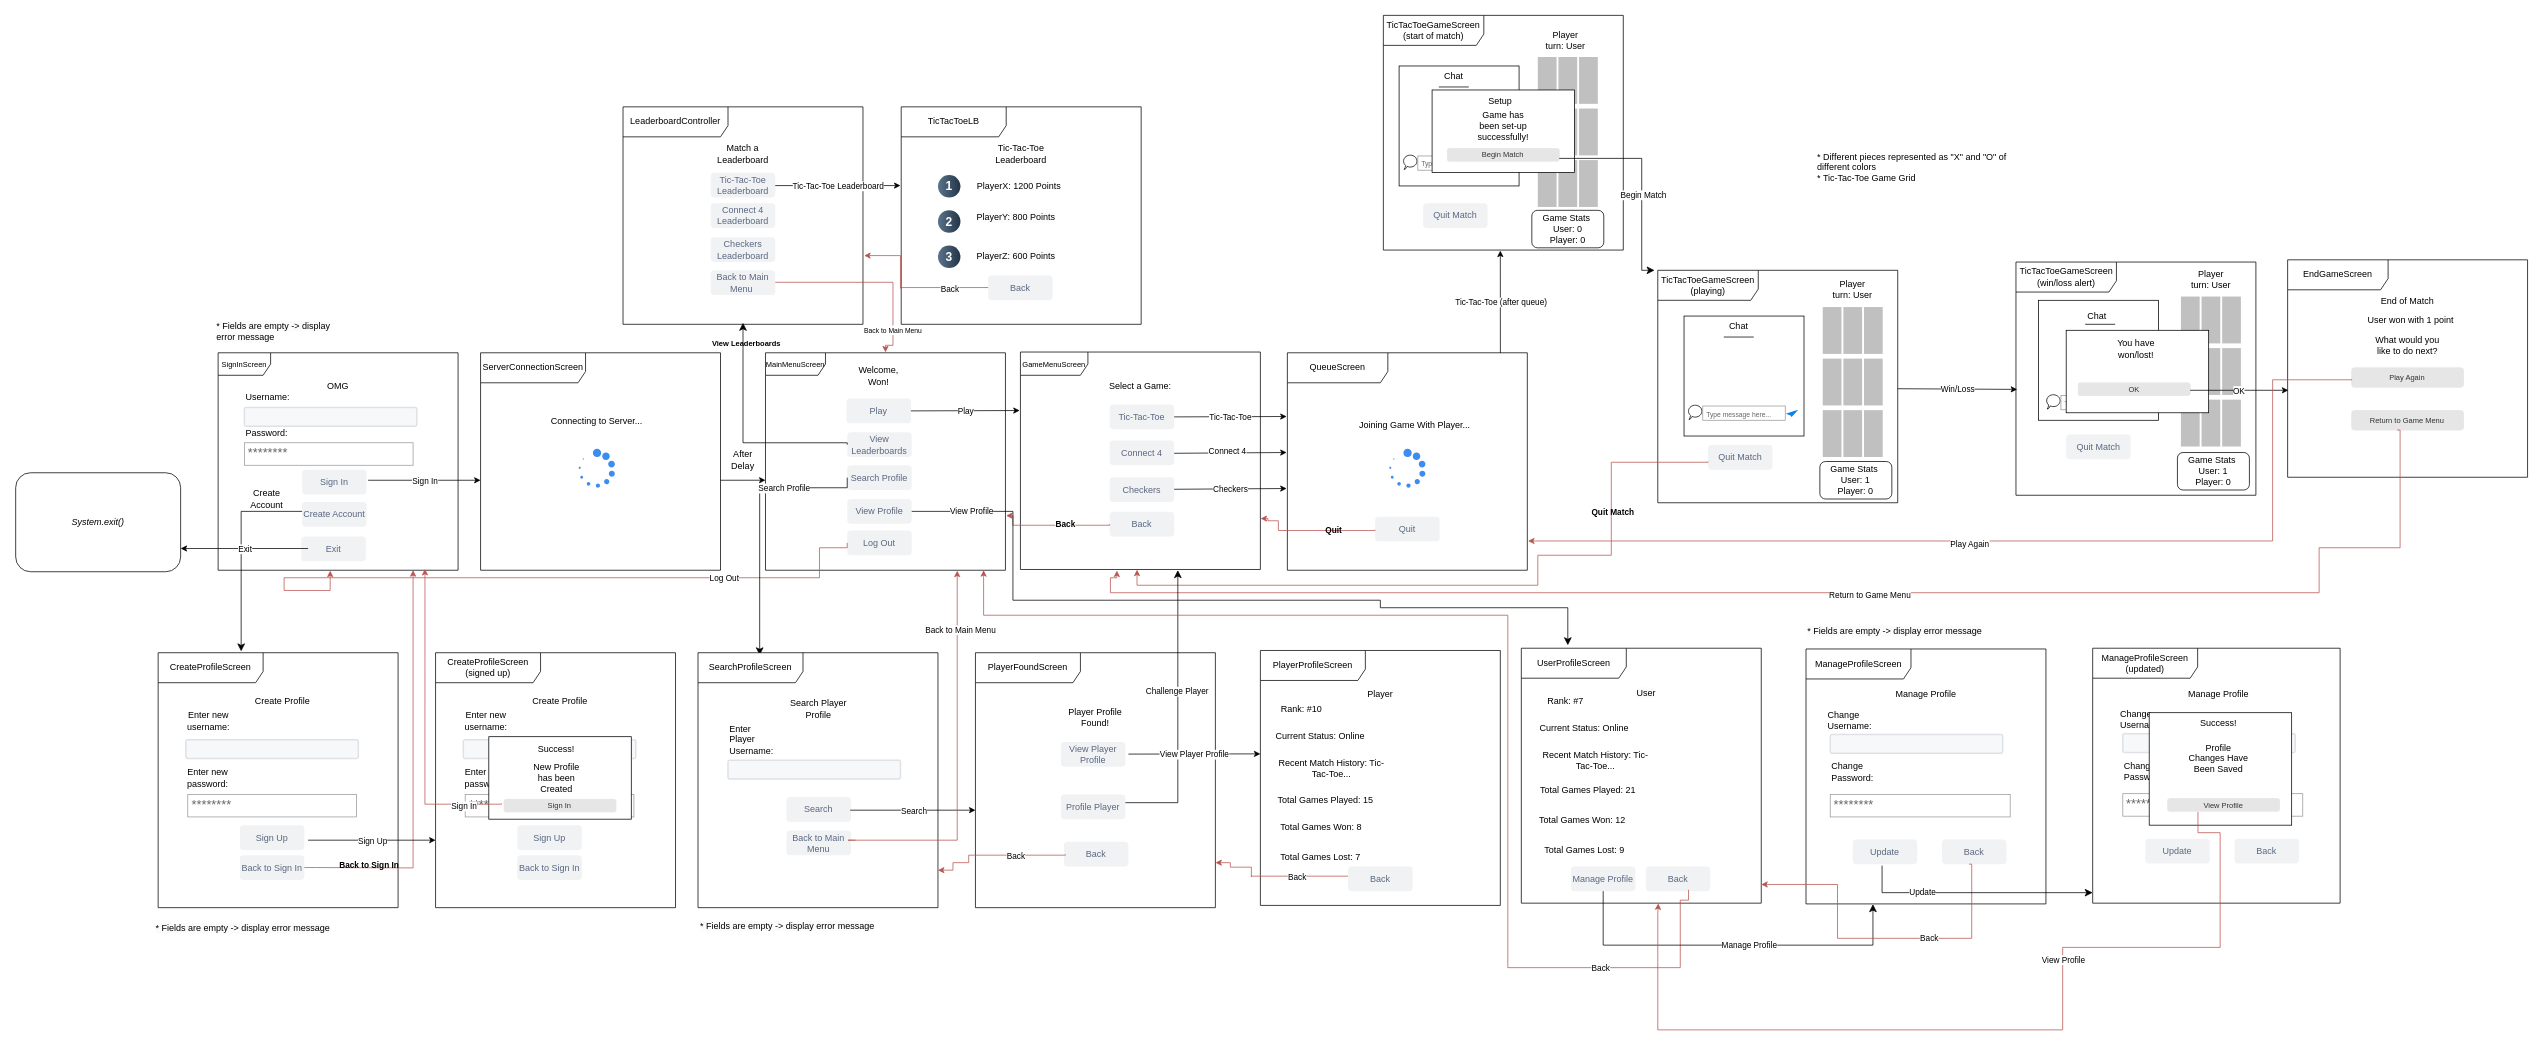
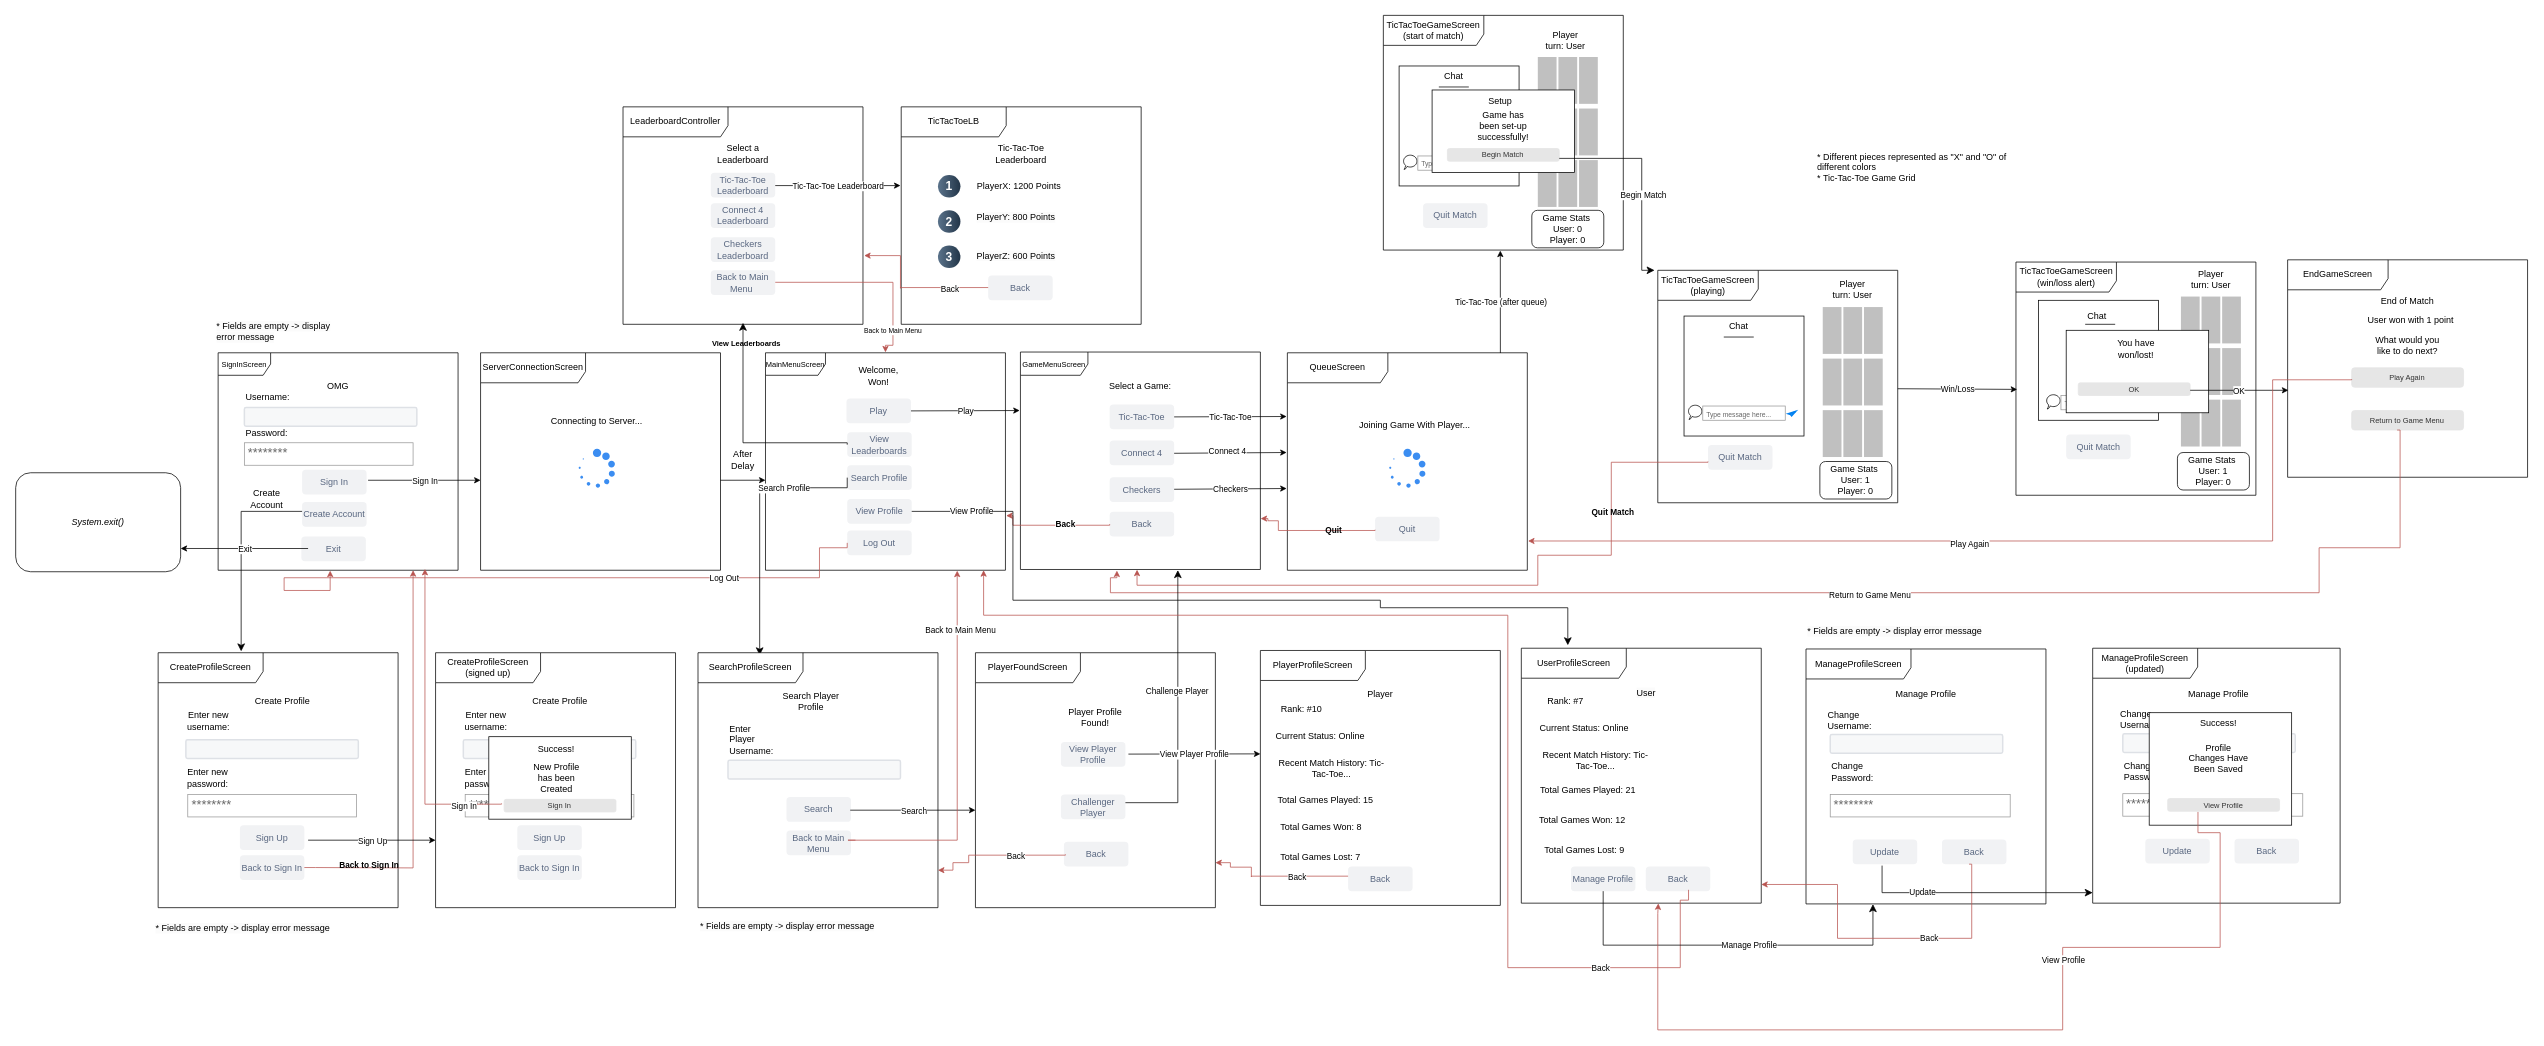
node "Match a Leaderboard": label "Match a Leaderboard" -> "Select a Leaderboard"
node "Search Player Profile": moved (819, 709) -> (811, 702)
node "Profile Player": label "Profile Player" -> "Challenger Player"
